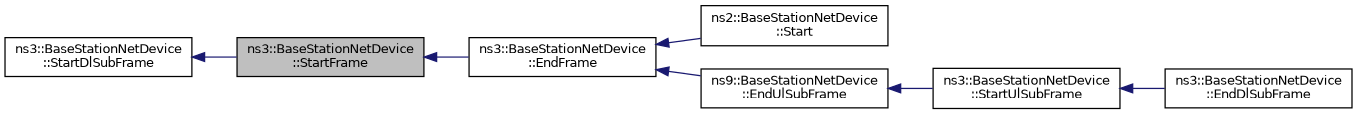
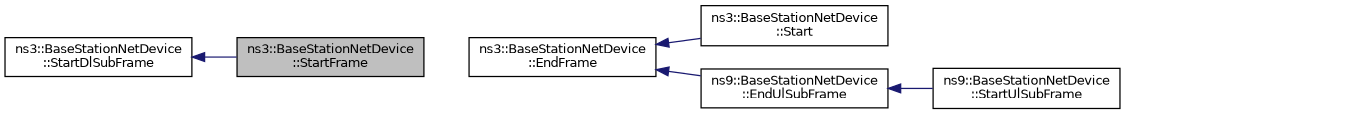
node "ns2::BaseStationNetDevice ::Start": label "ns2::BaseStationNetDevice ::Start" -> "ns3::BaseStationNetDevice ::Start"
edge "ns3::BaseStationNetDevice ::EndFrame" -> "ns3::BaseStationNetDevice ::StartFrame": removed
node "ns3::BaseStationNetDevice ::StartUlSubFrame": label "ns3::BaseStationNetDevice ::StartUlSubFrame" -> "ns9::BaseStationNetDevice ::StartUlSubFrame"
node "ns3::BaseStationNetDevice ::EndDlSubFrame": removed
